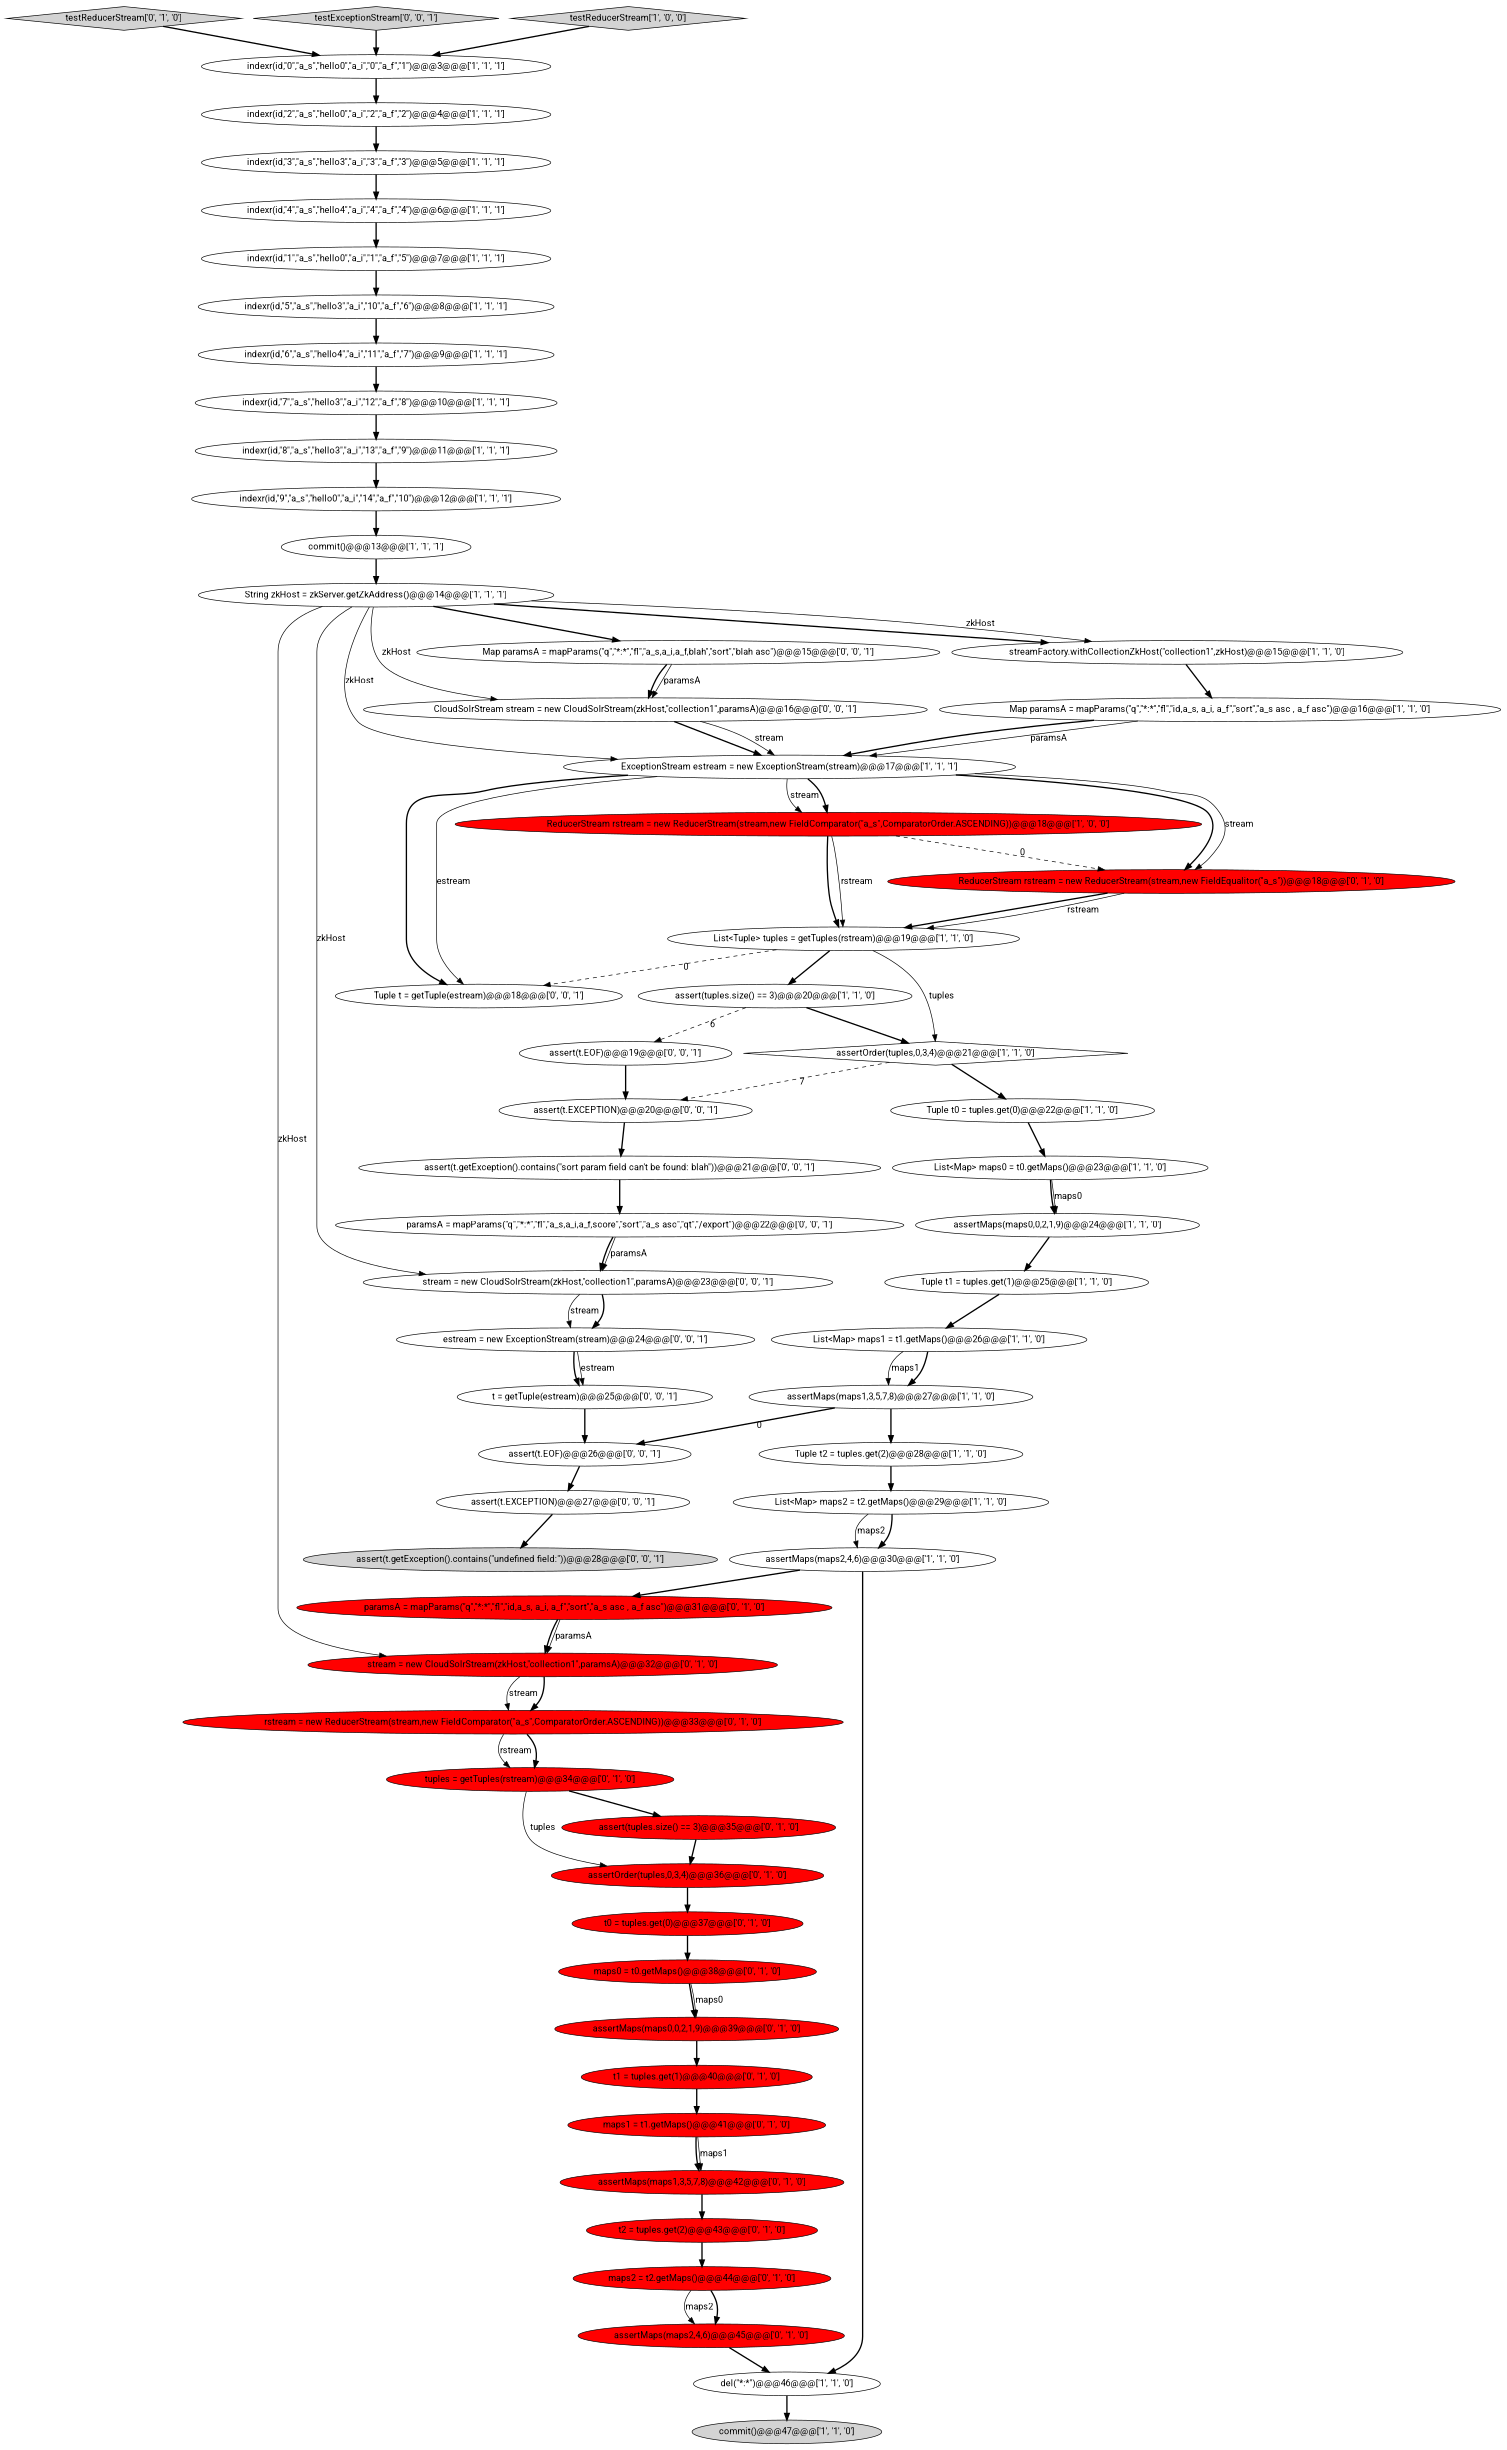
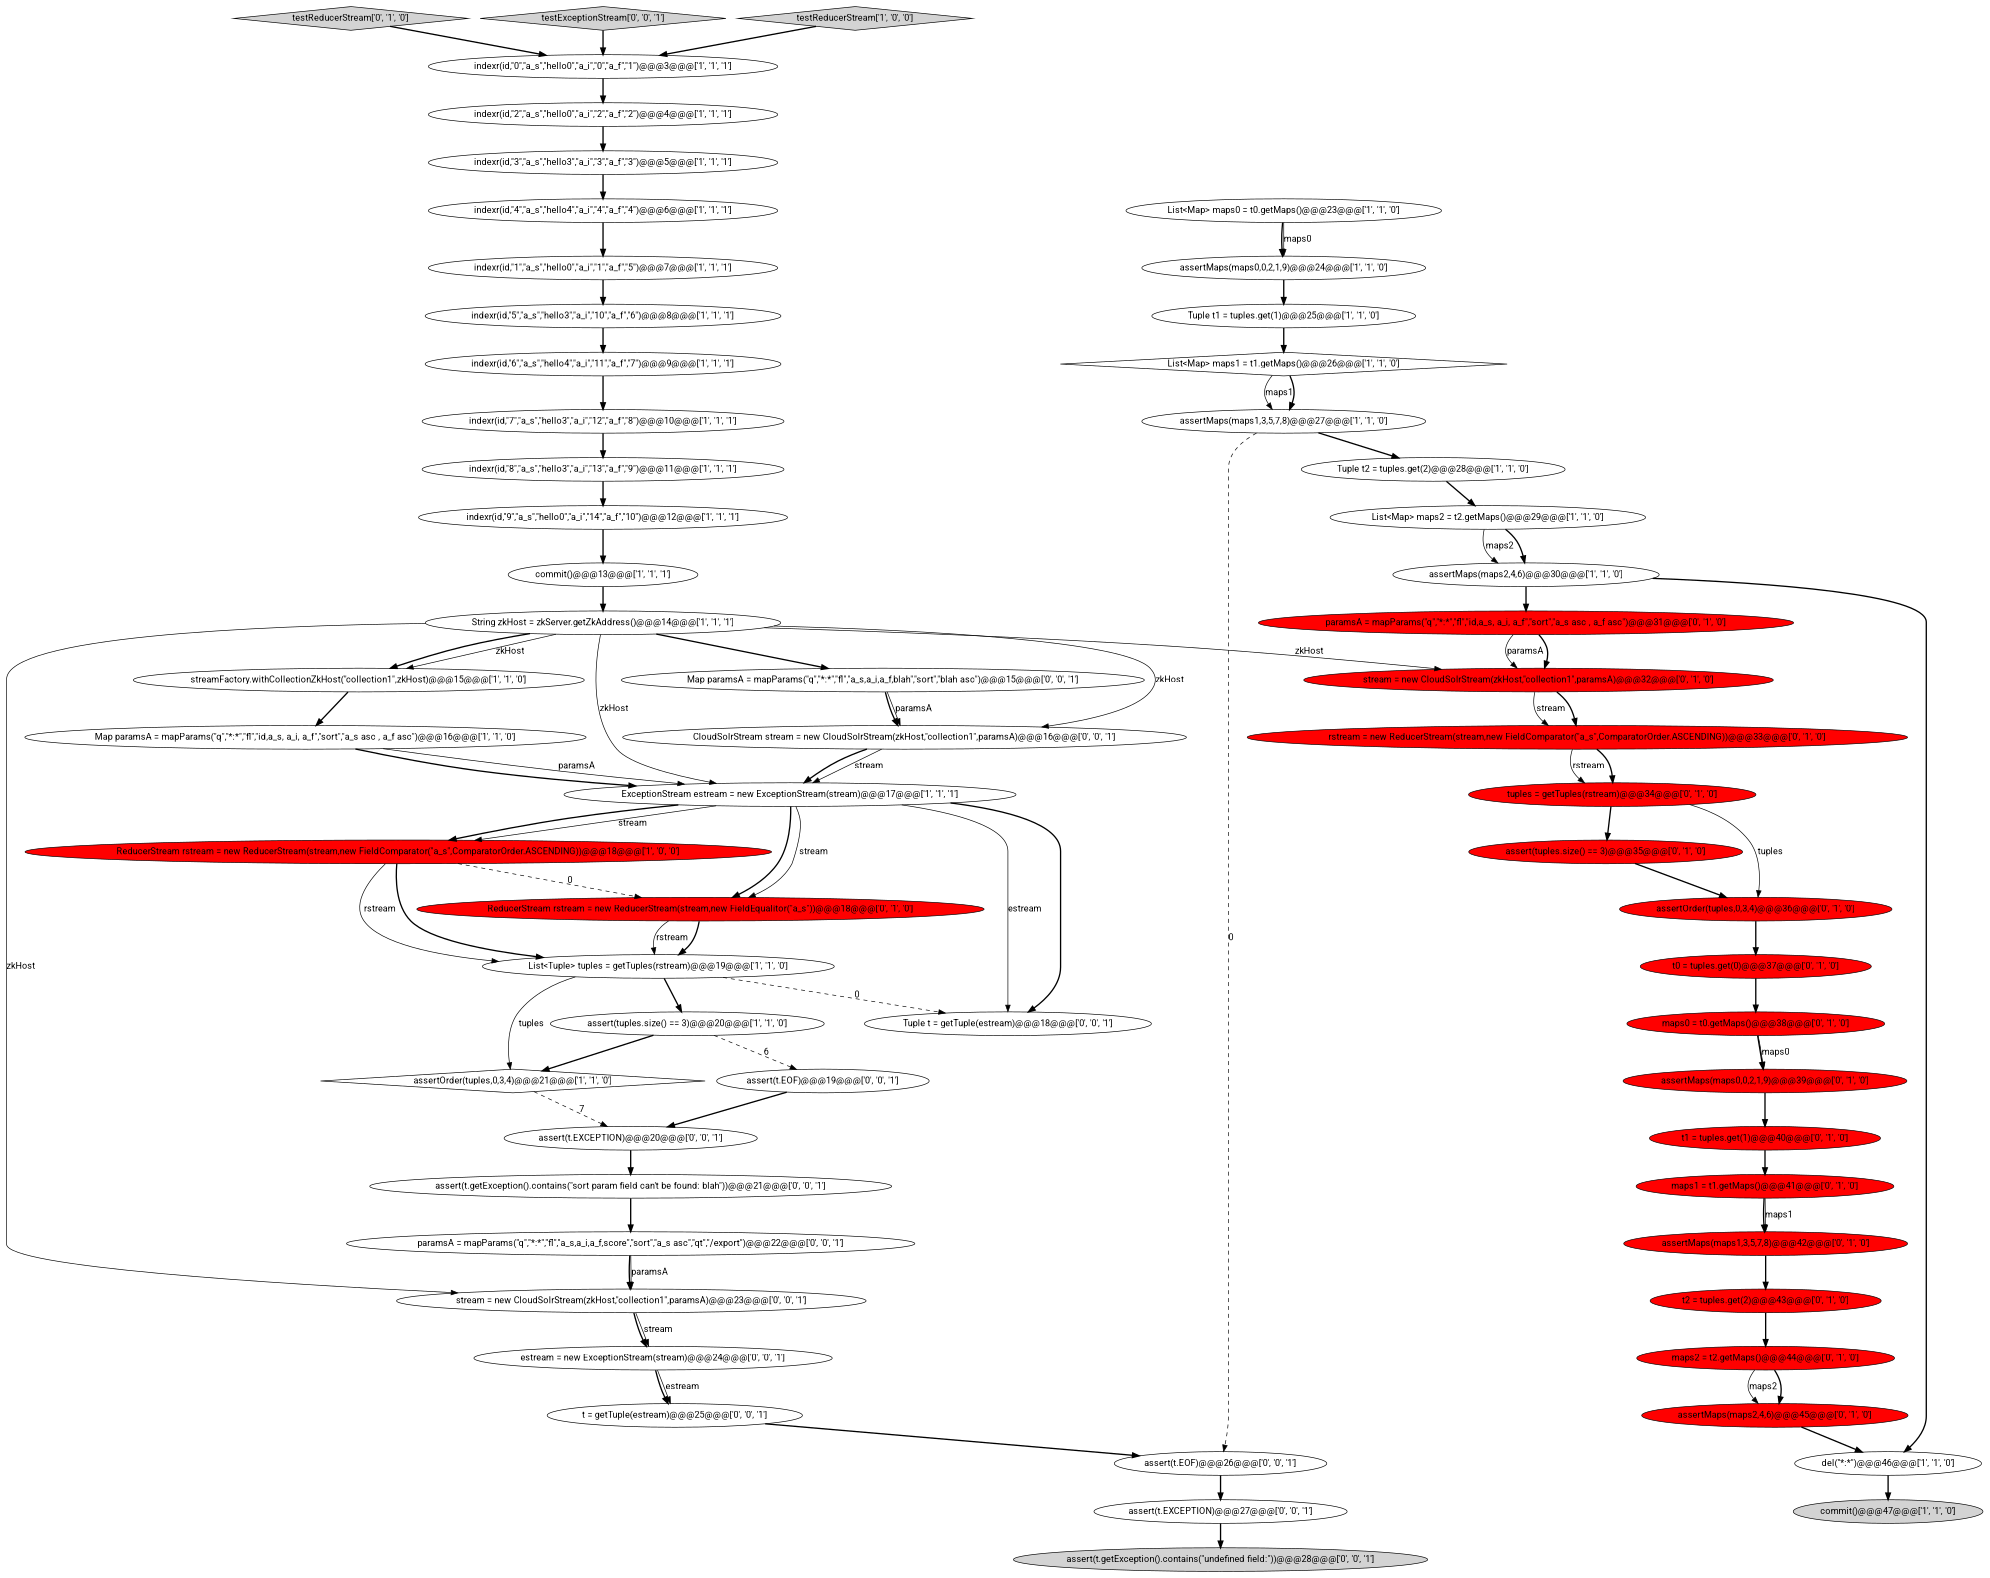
node "Tuple t0 = tuples.get(0)@@@22@@@['1', '1', '0']": removed
node "List<Map> maps1 = t1.getMaps()@@@26@@@['1', '1', '0']": shape ellipse -> diamond
edge "assertMaps(maps1,3,5,7,8)@@@27@@@['1', '1', '0']" -> "assert(t.EOF)@@@26@@@['0', '0', '1']": style bold -> dashed
